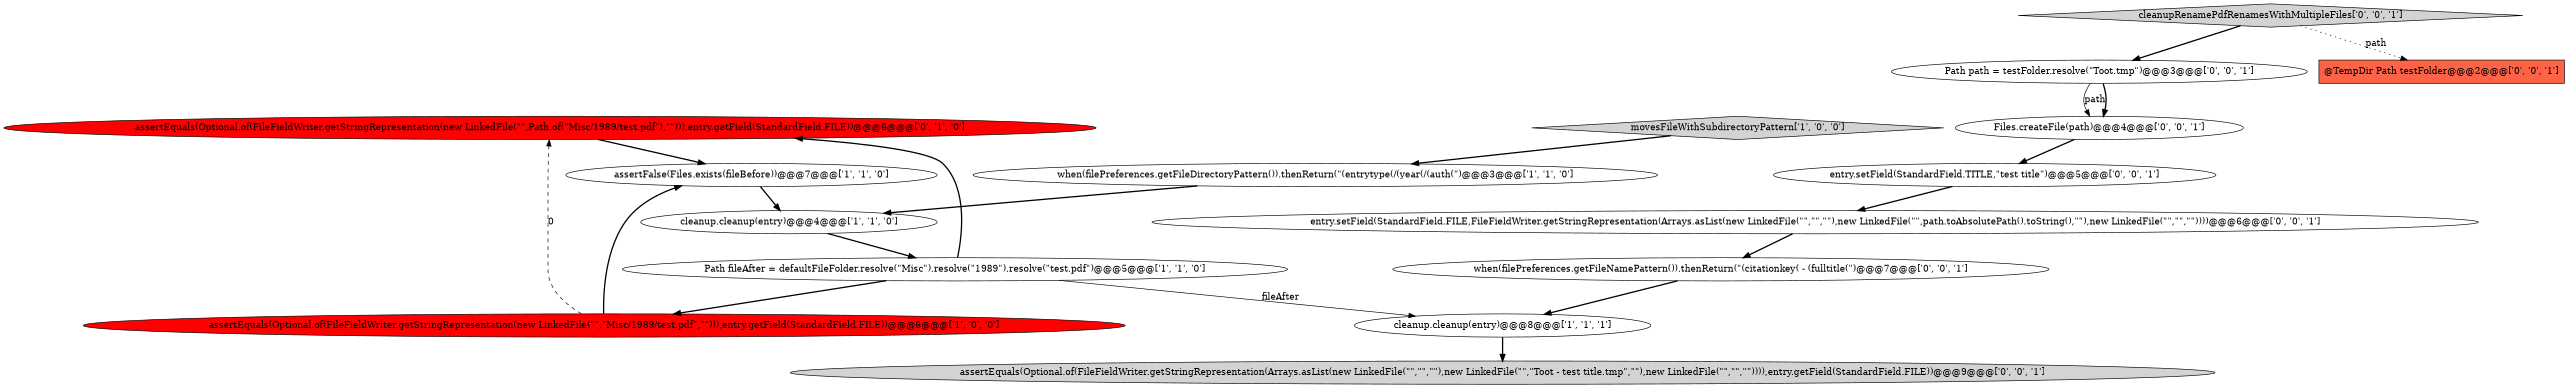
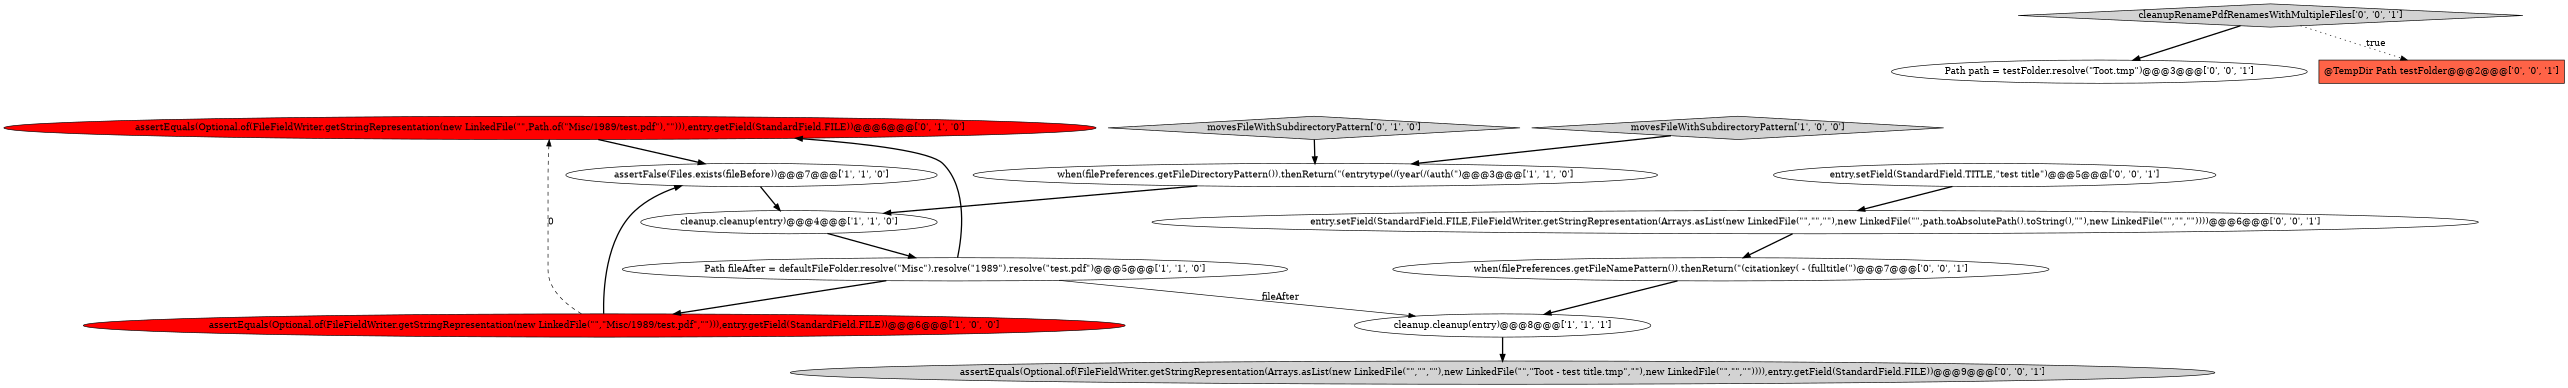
edge "cleanupRenamePdfRenamesWithMultipleFiles['0', '0', '1']" -> "@TempDir Path testFolder@@@2@@@['0', '0', '1']": label "path" -> "true"
node "movesFileWithSubdirectoryPattern['0', '1', '0']": added
node "Files.createFile(path)@@@4@@@['0', '0', '1']": removed
